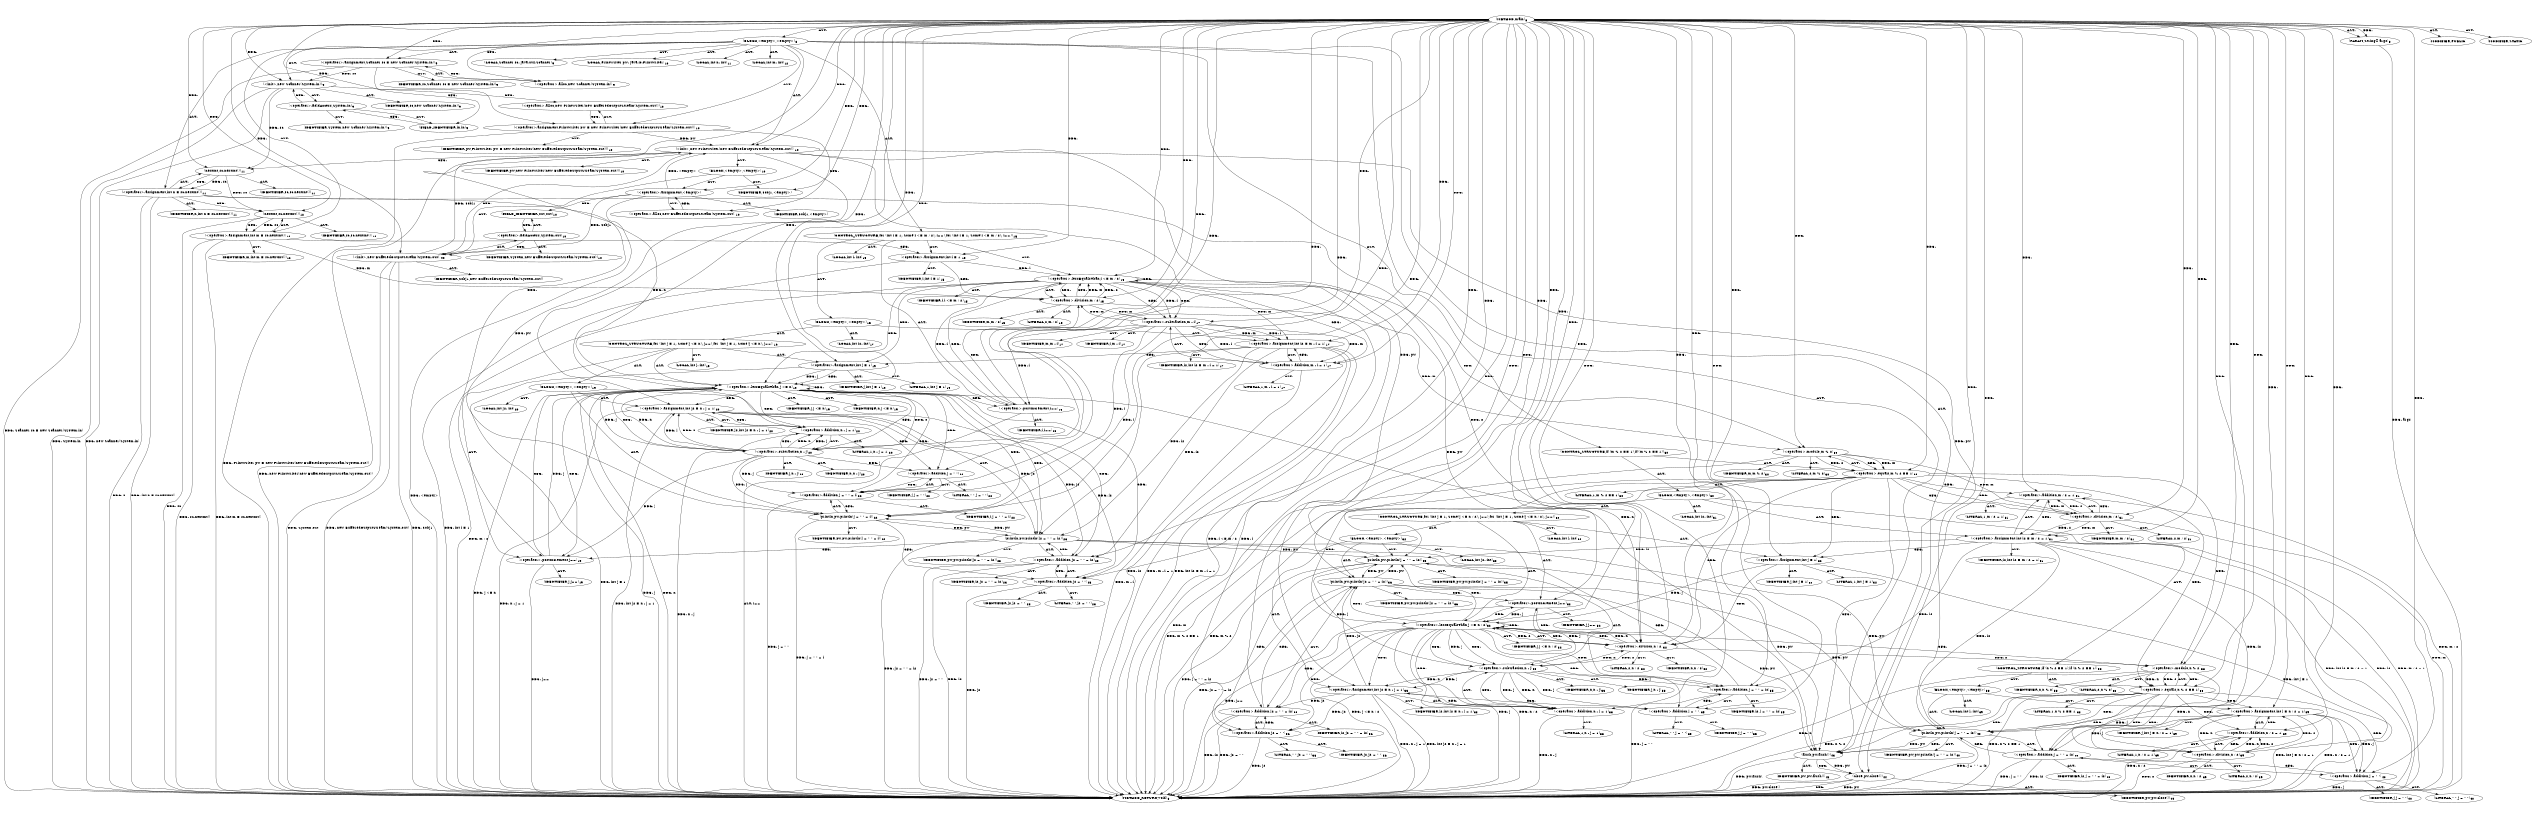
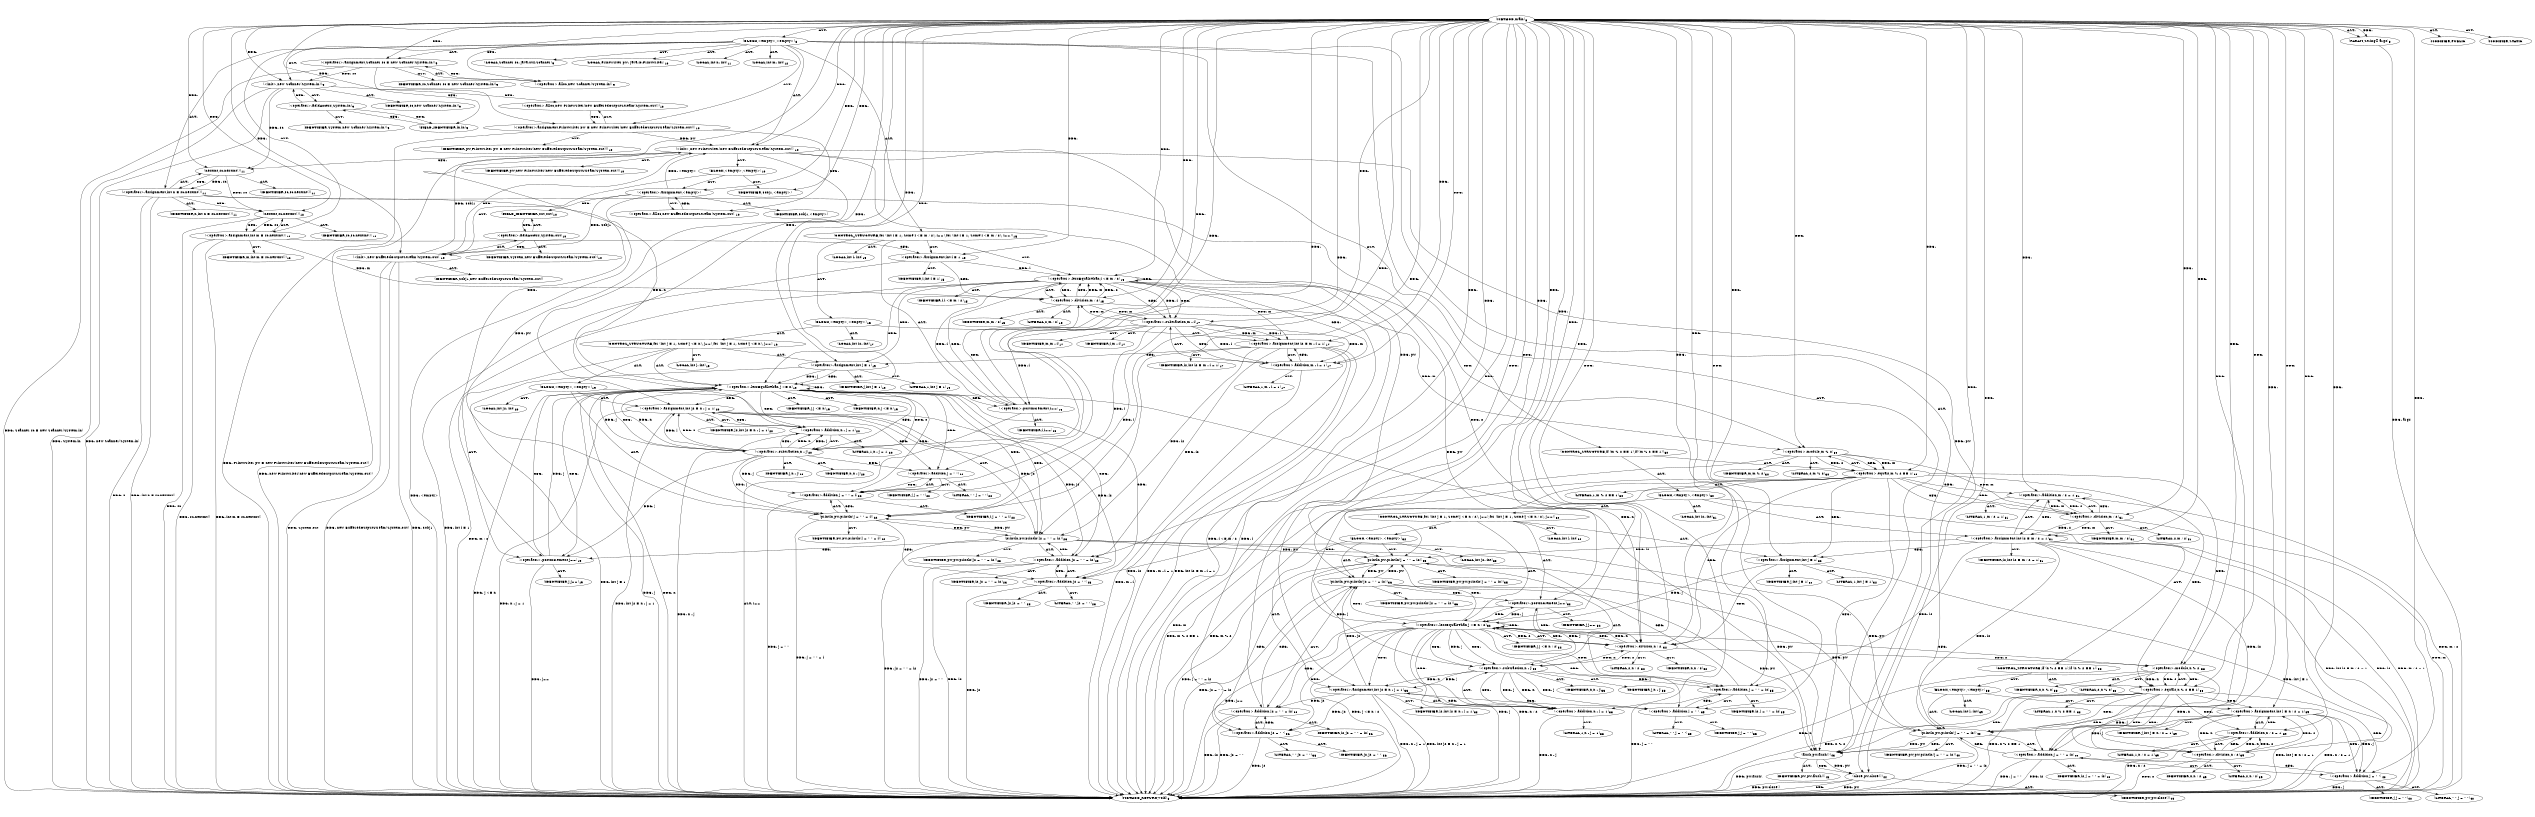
edge "(<operator>.fieldAccess,System.in)" -> "(FIELD_IDENTIFIER,in,in)": label "AST: " -> "CDG: "
node "(<init>,new BufferedOutputStream(System.out))": text "40" -> "10"
